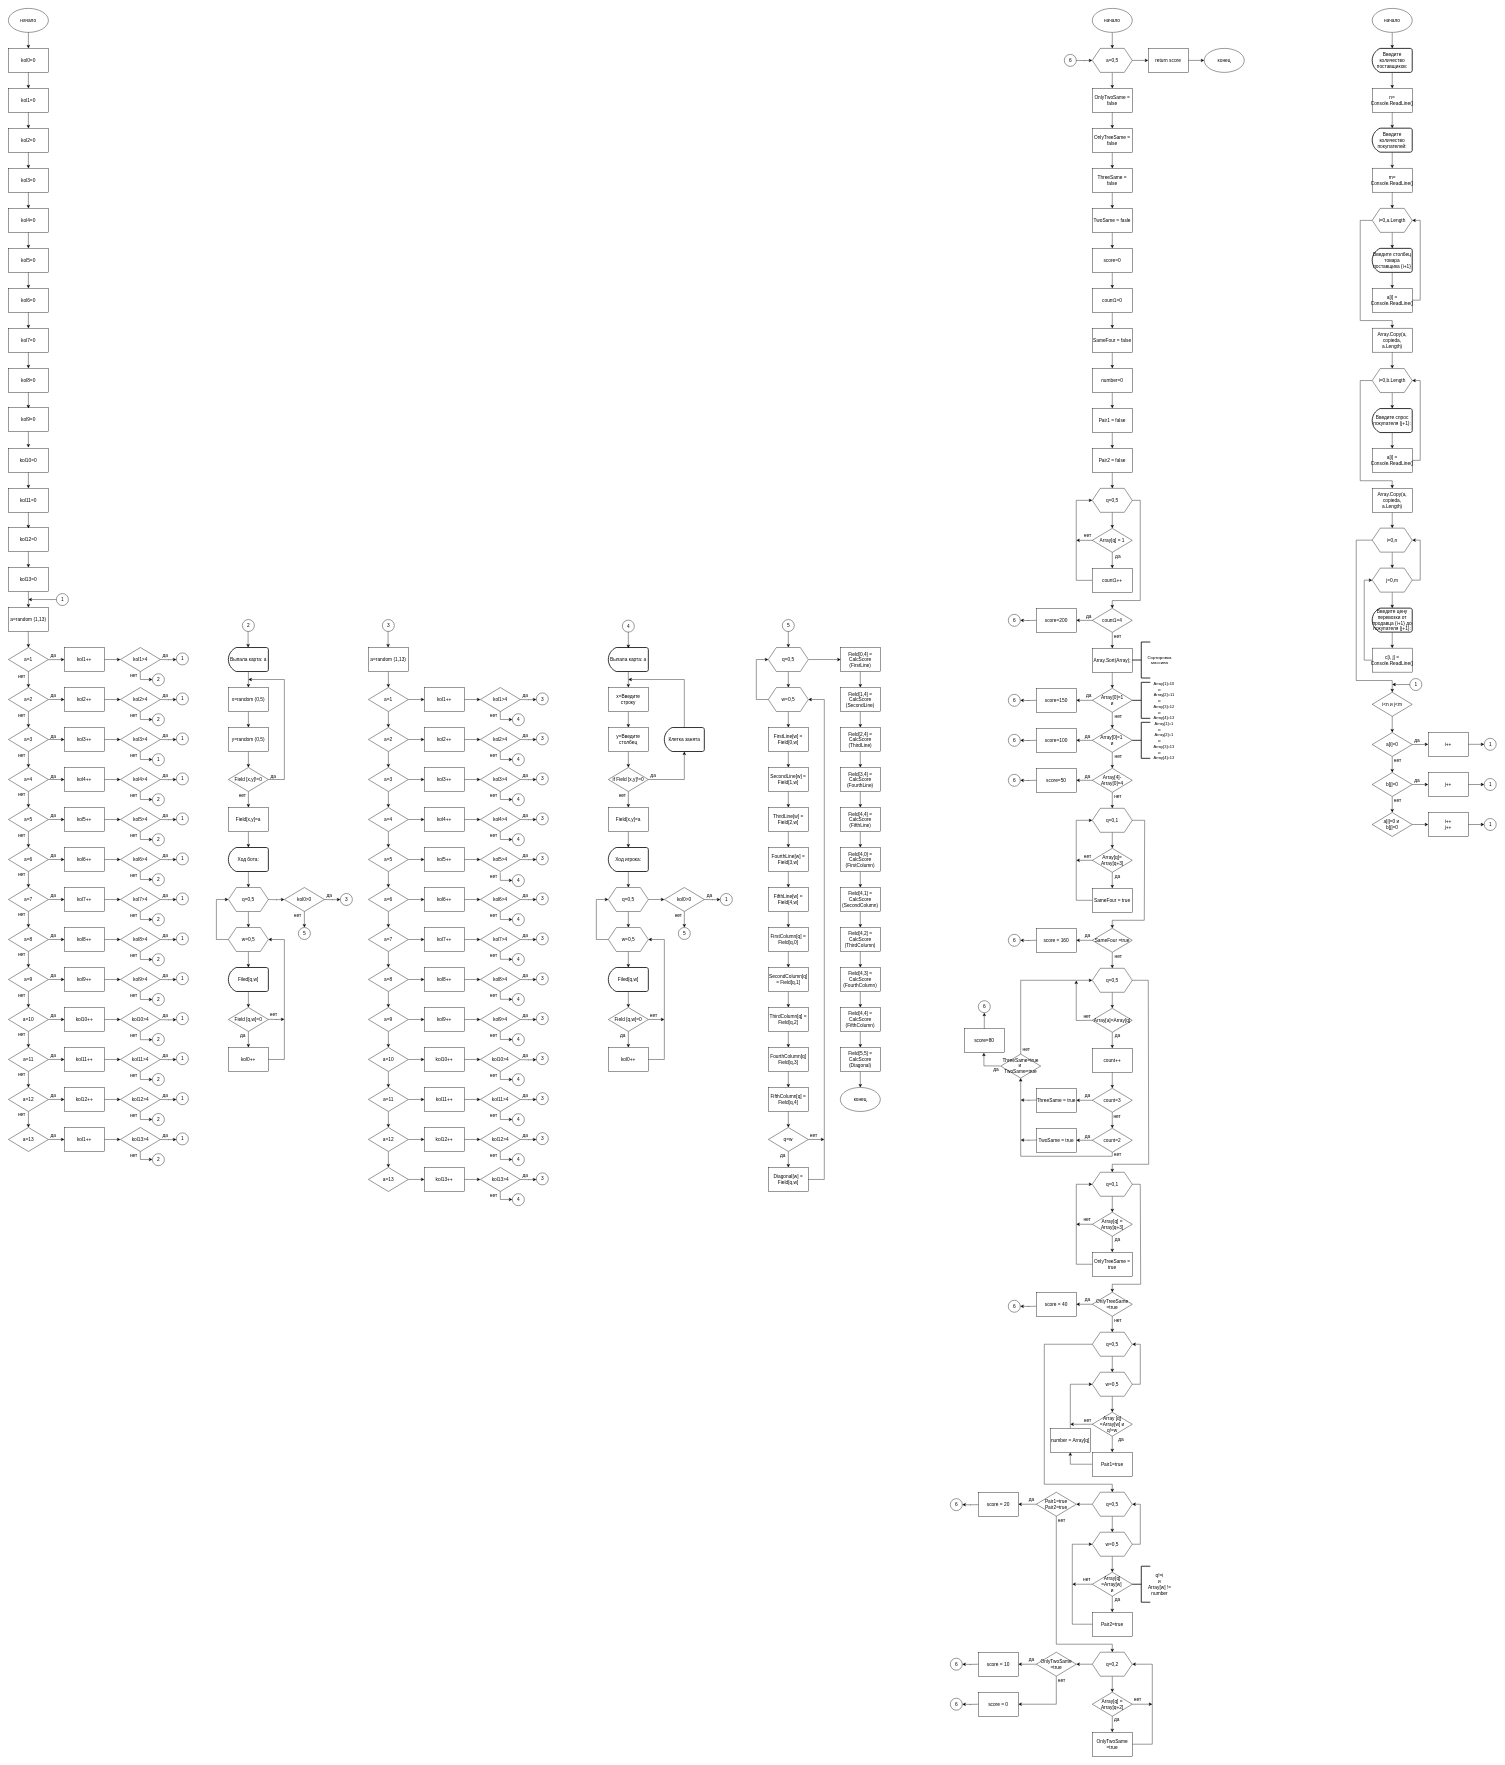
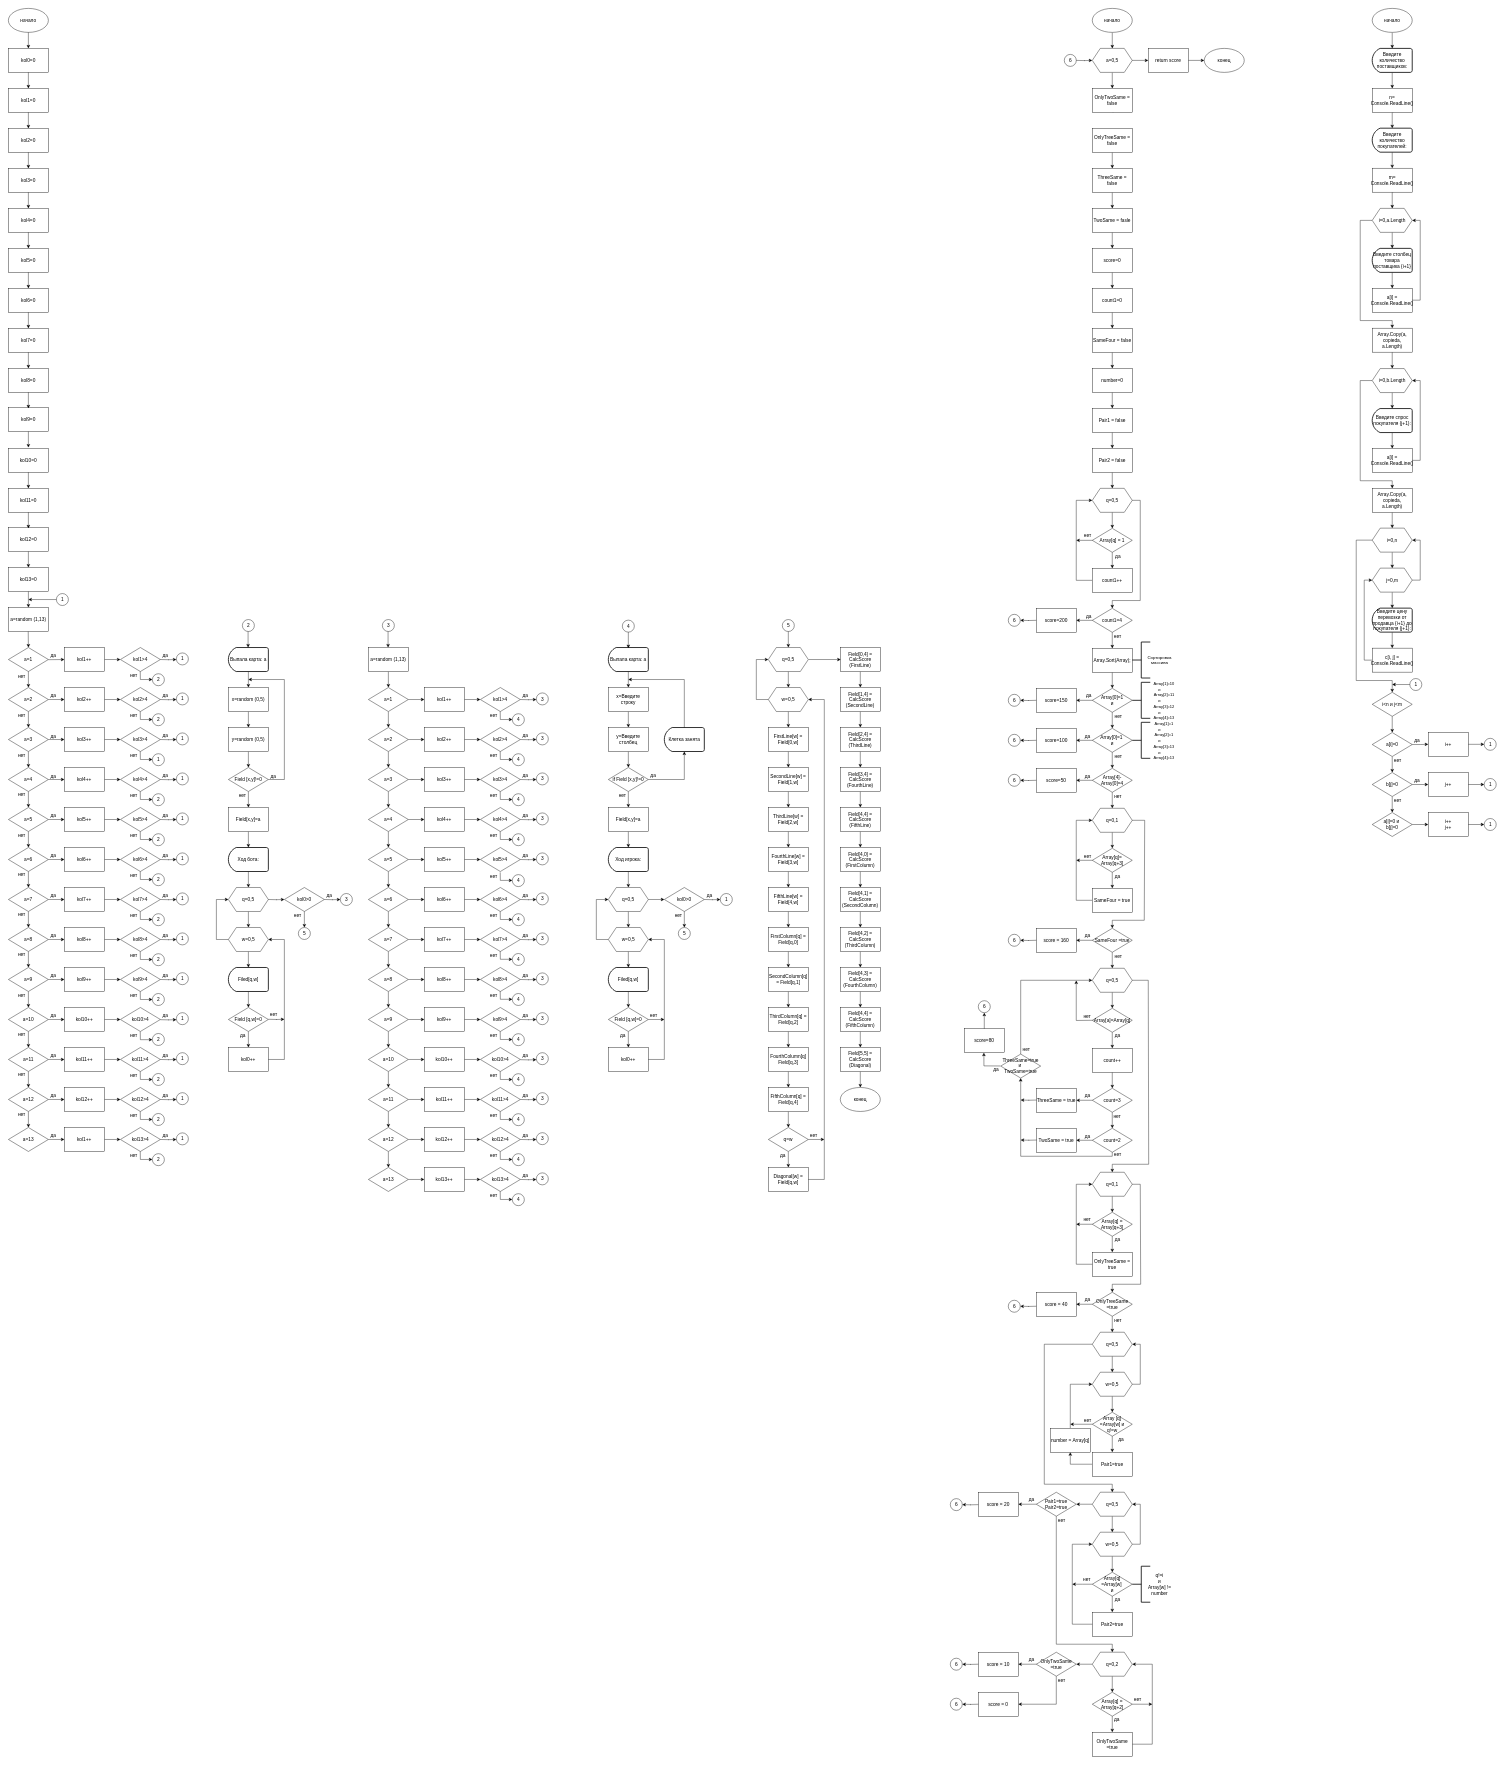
edge "OnlyTwoSame = false" -> "OnlyTreeSame = false": removed
